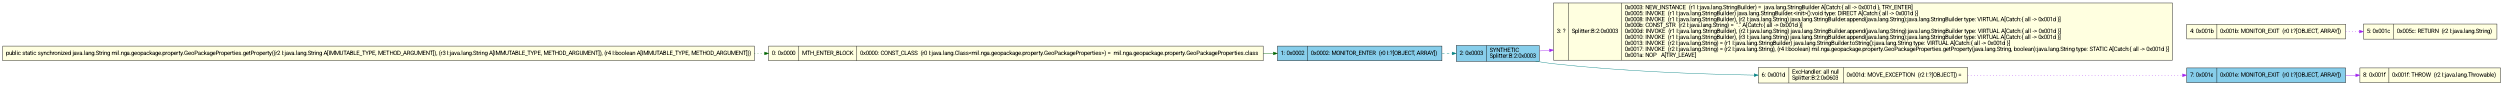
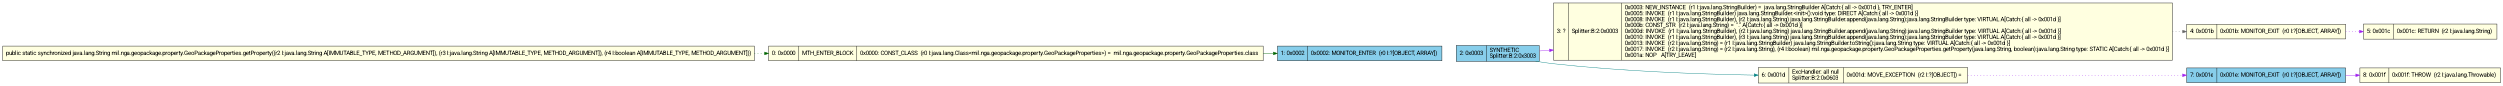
node "5: 0x001c": text "0x005c: RETURN  (r2 I:java.lang.String)" -> "0x001c: RETURN  (r2 I:java.lang.String)"
edge "3: ?" -> "4: 0x001b": added
edge "1: 0x0002" -> "2: 0x0003": removed
node "2: 0x0003": text "Splitter:B:2:0x0003" -> "Splitter:B:2:0x3003"
